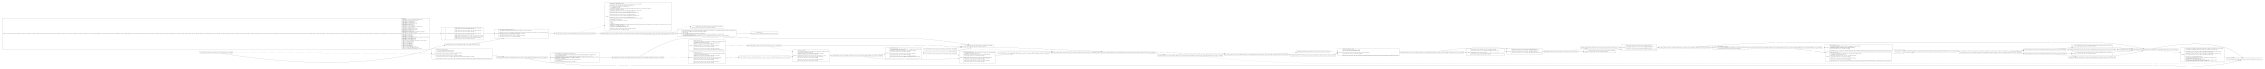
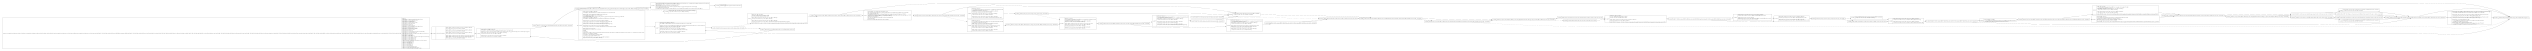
node "4: 0x0027": added
